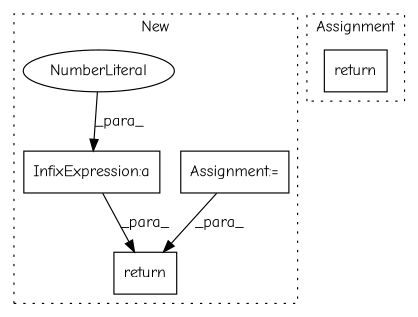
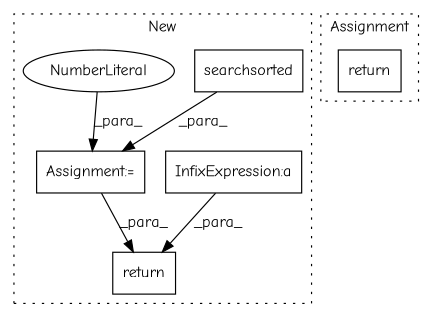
node "searchsorted": added
edge "NumberLiteral" -> "InfixExpression:a": now "NumberLiteral" -> "Assignment:="
